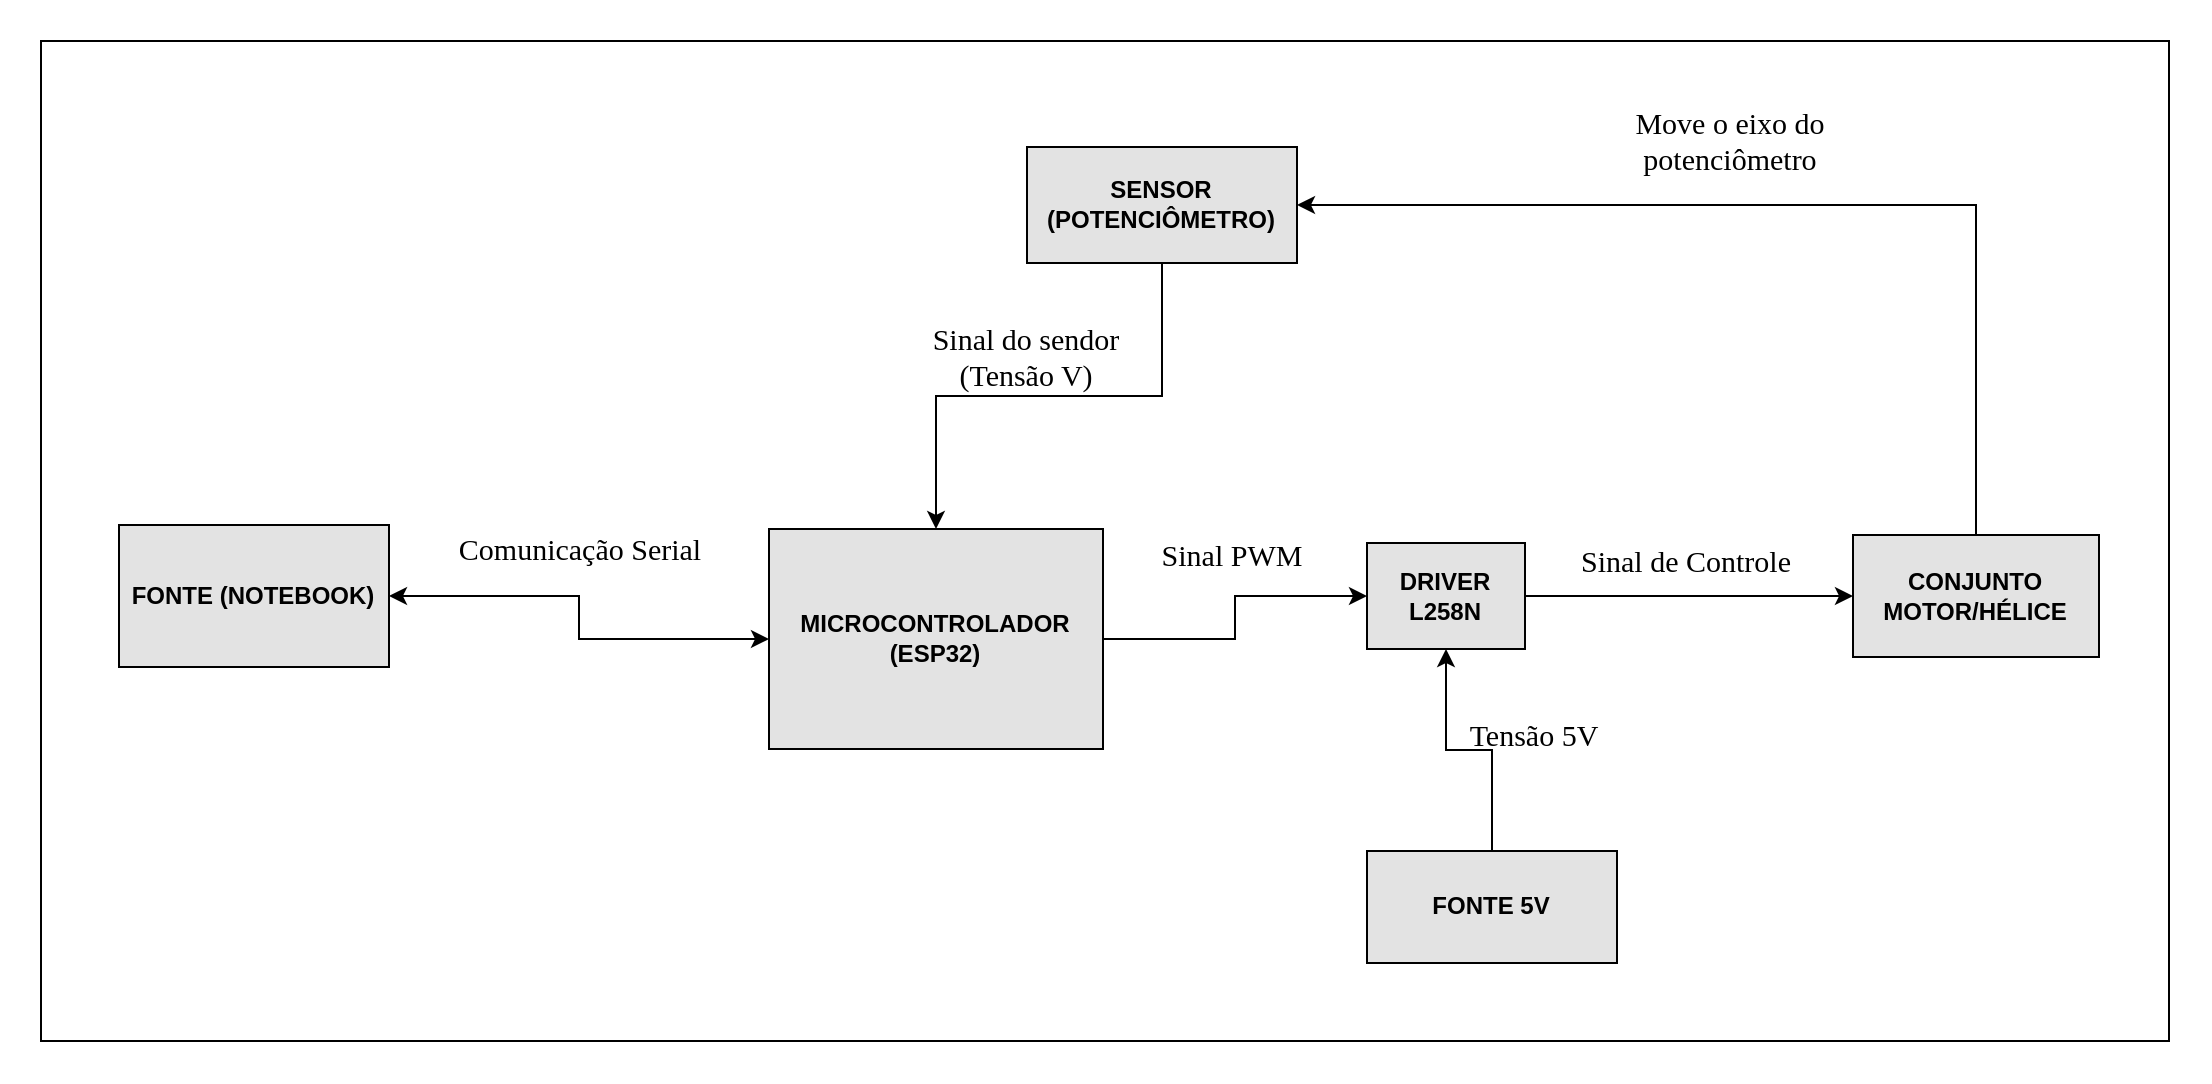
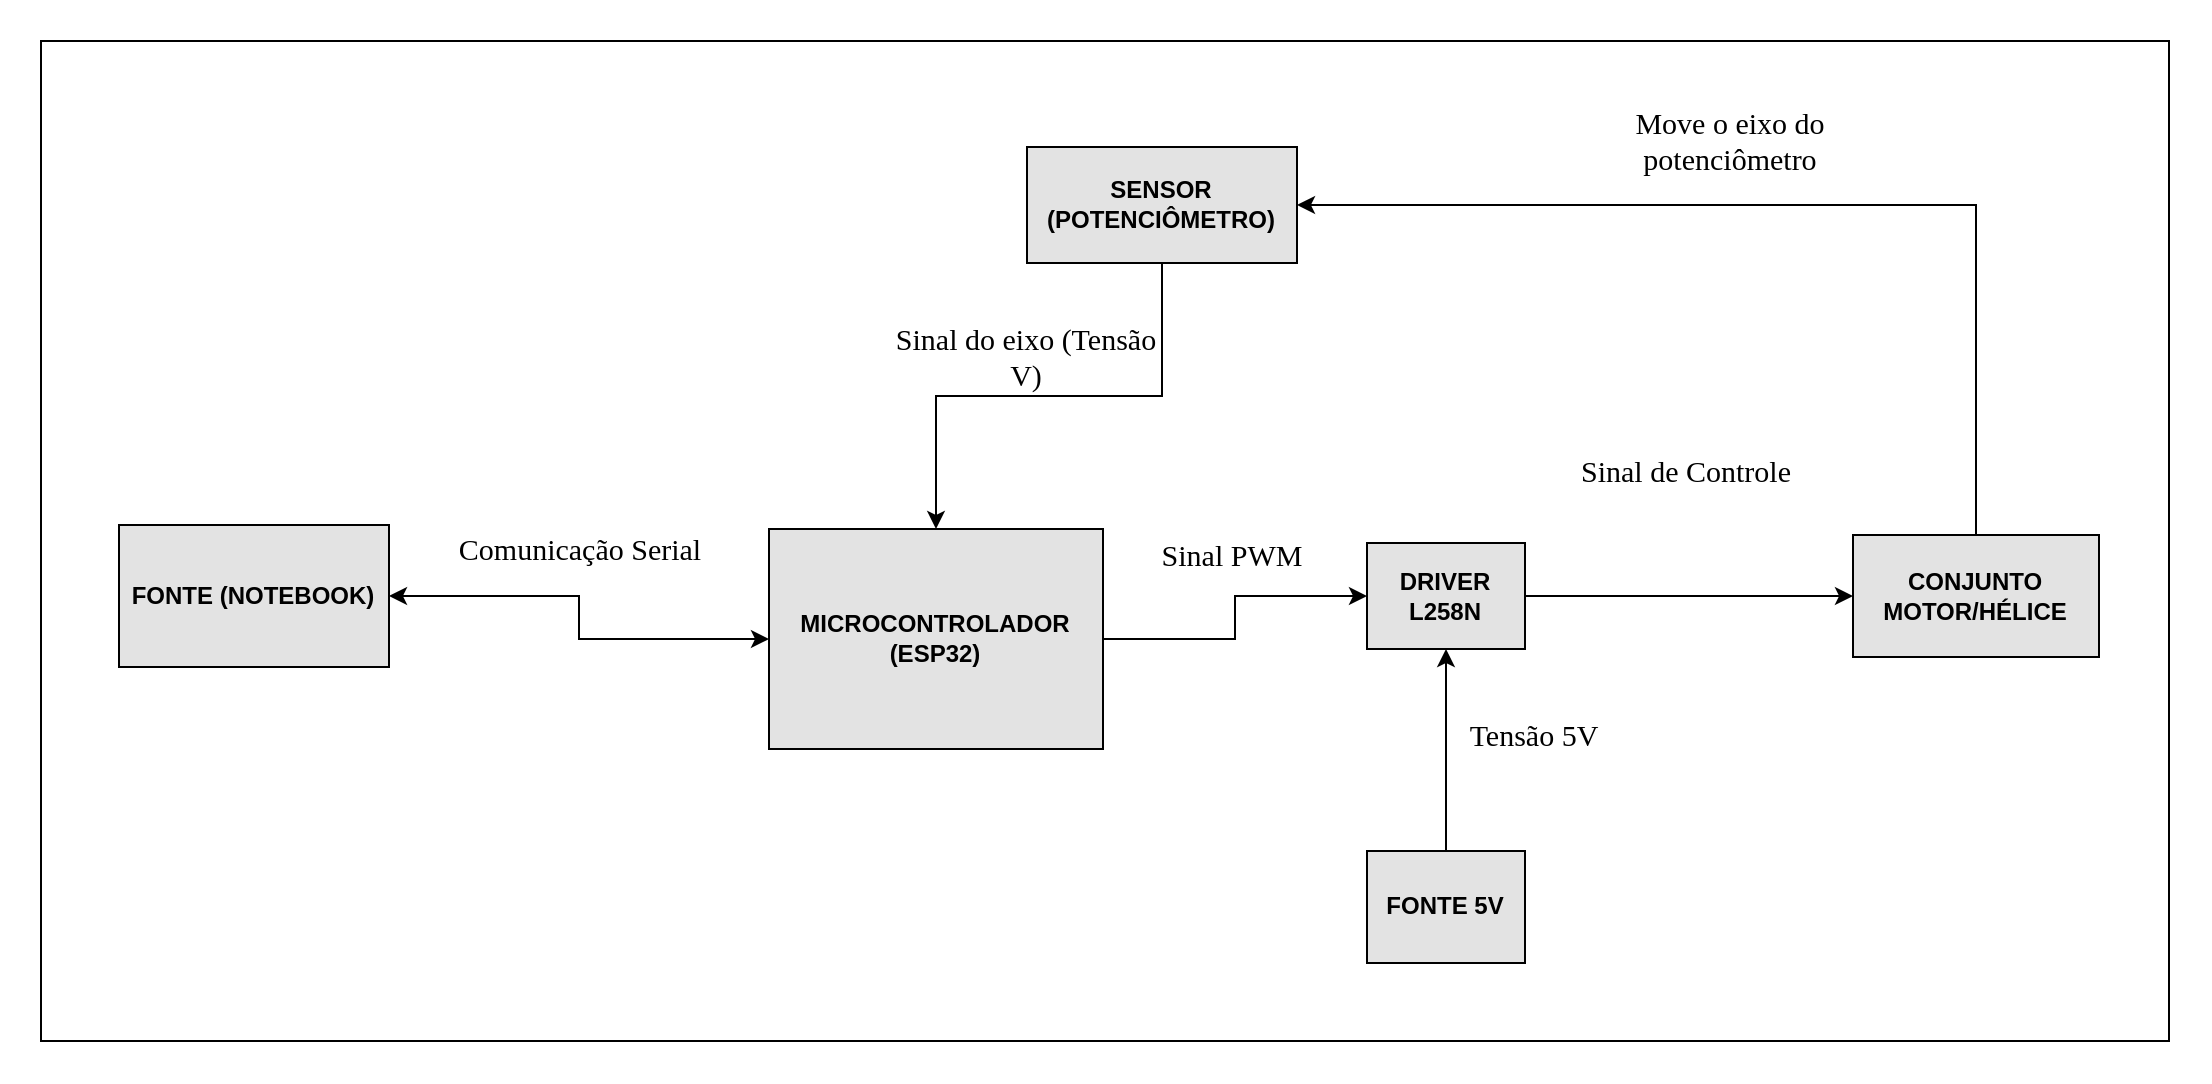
node "Sinal do sendor (Tensão V)": label "Sinal do sendor (Tensão V)" -> "Sinal do eixo (Tensão V)"
node "Sinal de Controle": moved (1687, 560) -> (1687, 470)
node "FONTE 5V": size 250x112 -> 158x112
